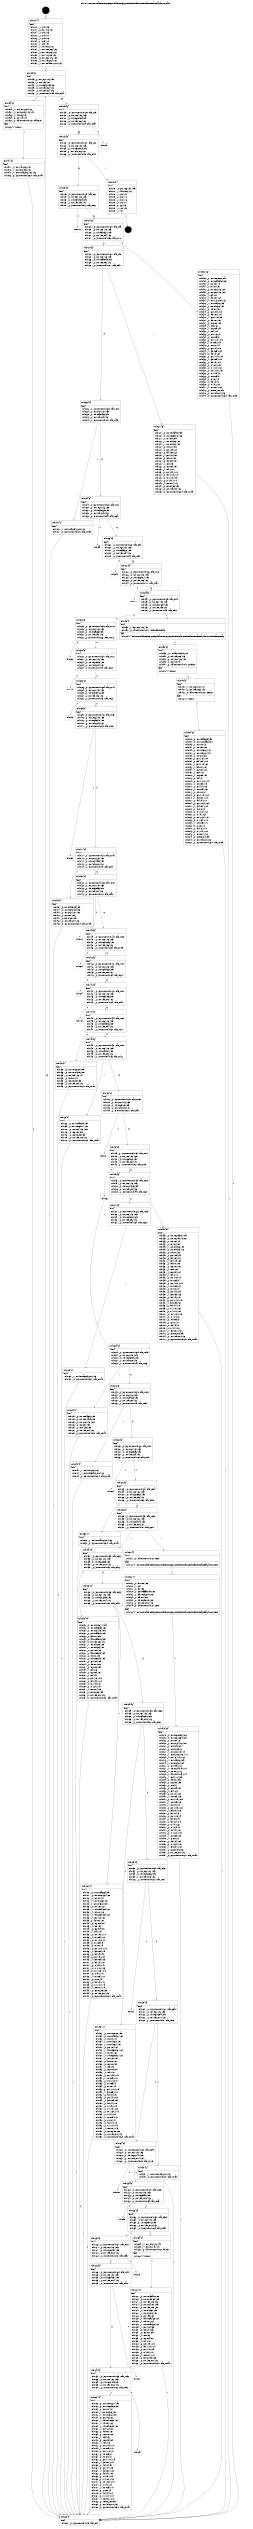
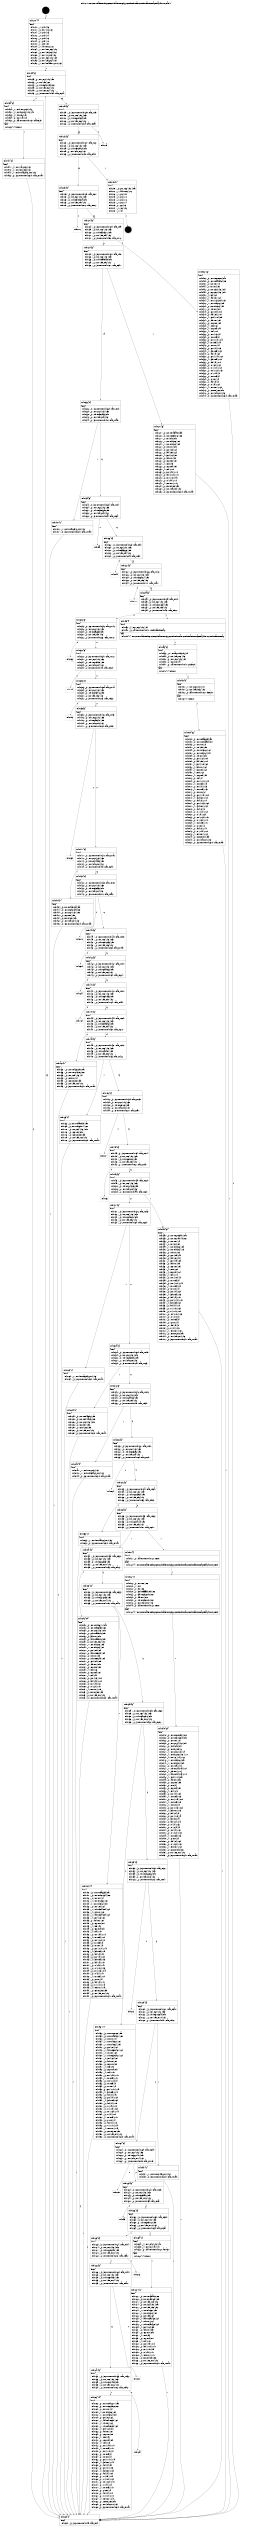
edge "0x401e61" -> "0x40152a [25]": now "0x401511 [25]" -> "0x40152a [25]"
